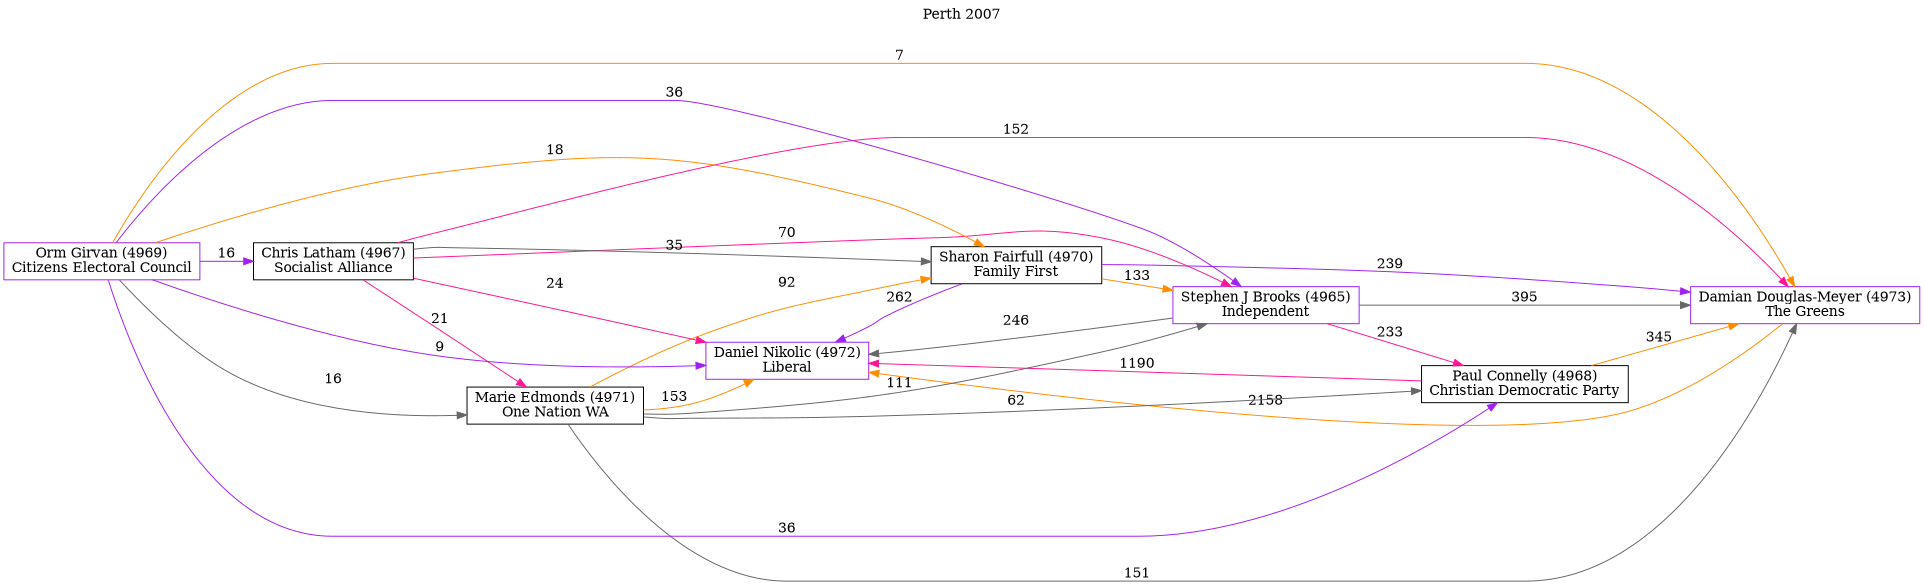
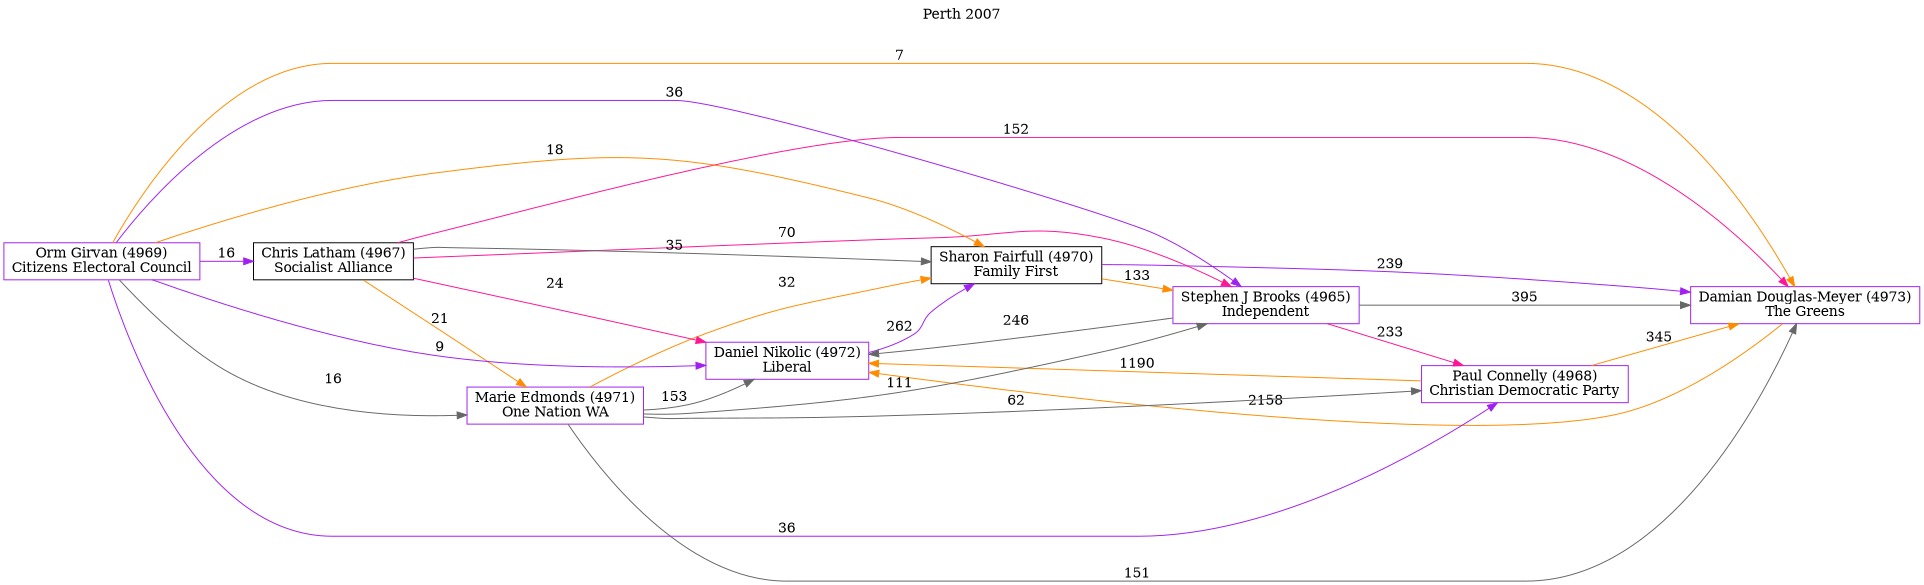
edge "Marie Edmonds (4971) One Nation WA" -> "Sharon Fairfull (4970) Family First": label "92" -> "32"
edge "Sharon Fairfull (4970) Family First" -> "Daniel Nikolic (4972) Liberal": reversed
edge "Chris Latham (4967) Socialist Alliance" -> "Marie Edmonds (4971) One Nation WA": color deeppink -> darkorange
edge "Paul Connelly (4968) Christian Democratic Party" -> "Daniel Nikolic (4972) Liberal": color deeppink -> darkorange
node "Paul Connelly (4968) Christian Democratic Party": color black -> purple
edge "Marie Edmonds (4971) One Nation WA" -> "Daniel Nikolic (4972) Liberal": color darkorange -> gray40
node "Marie Edmonds (4971) One Nation WA": color black -> purple
